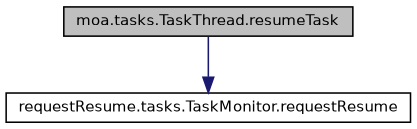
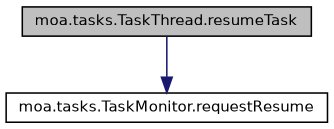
node "requestResume.tasks.TaskMonitor.requestResume": label "requestResume.tasks.TaskMonitor.requestResume" -> "moa.tasks.TaskMonitor.requestResume"
